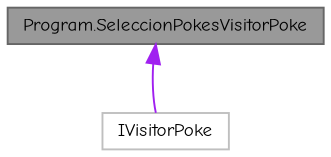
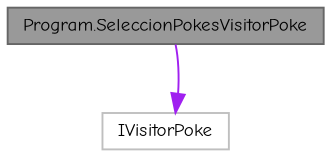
edge "IVisitorPoke" -> "Program.SeleccionPokesVisitorPoke": reversed
